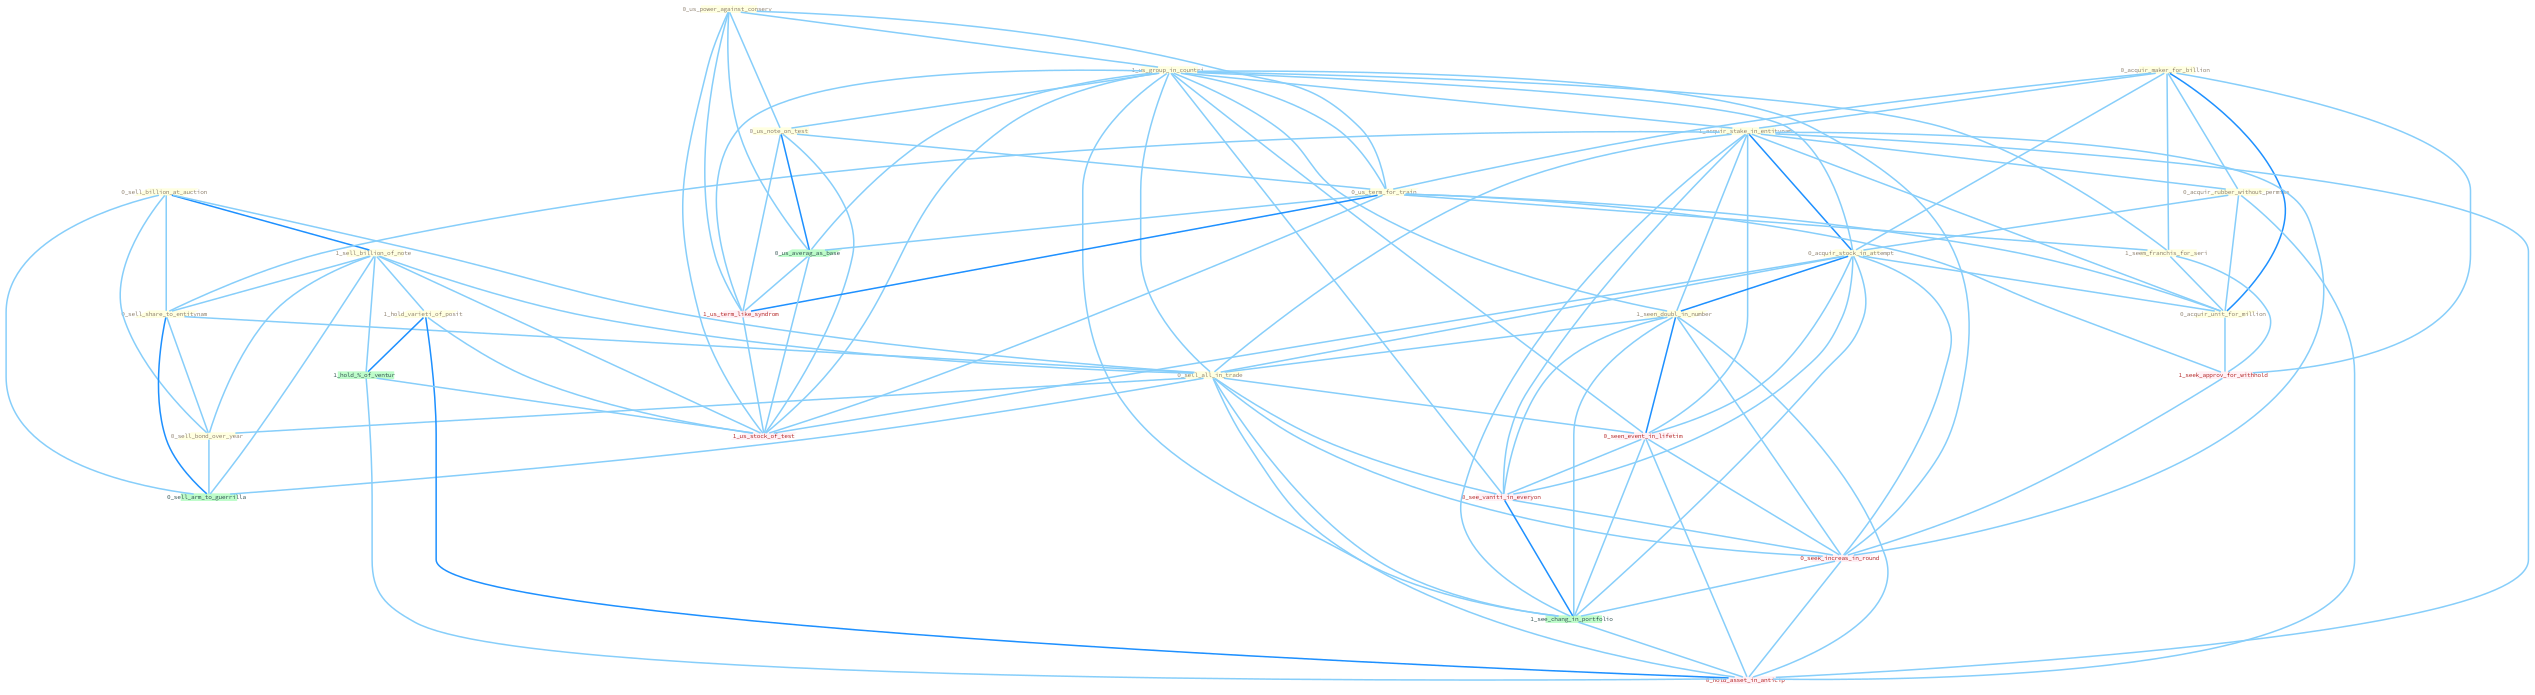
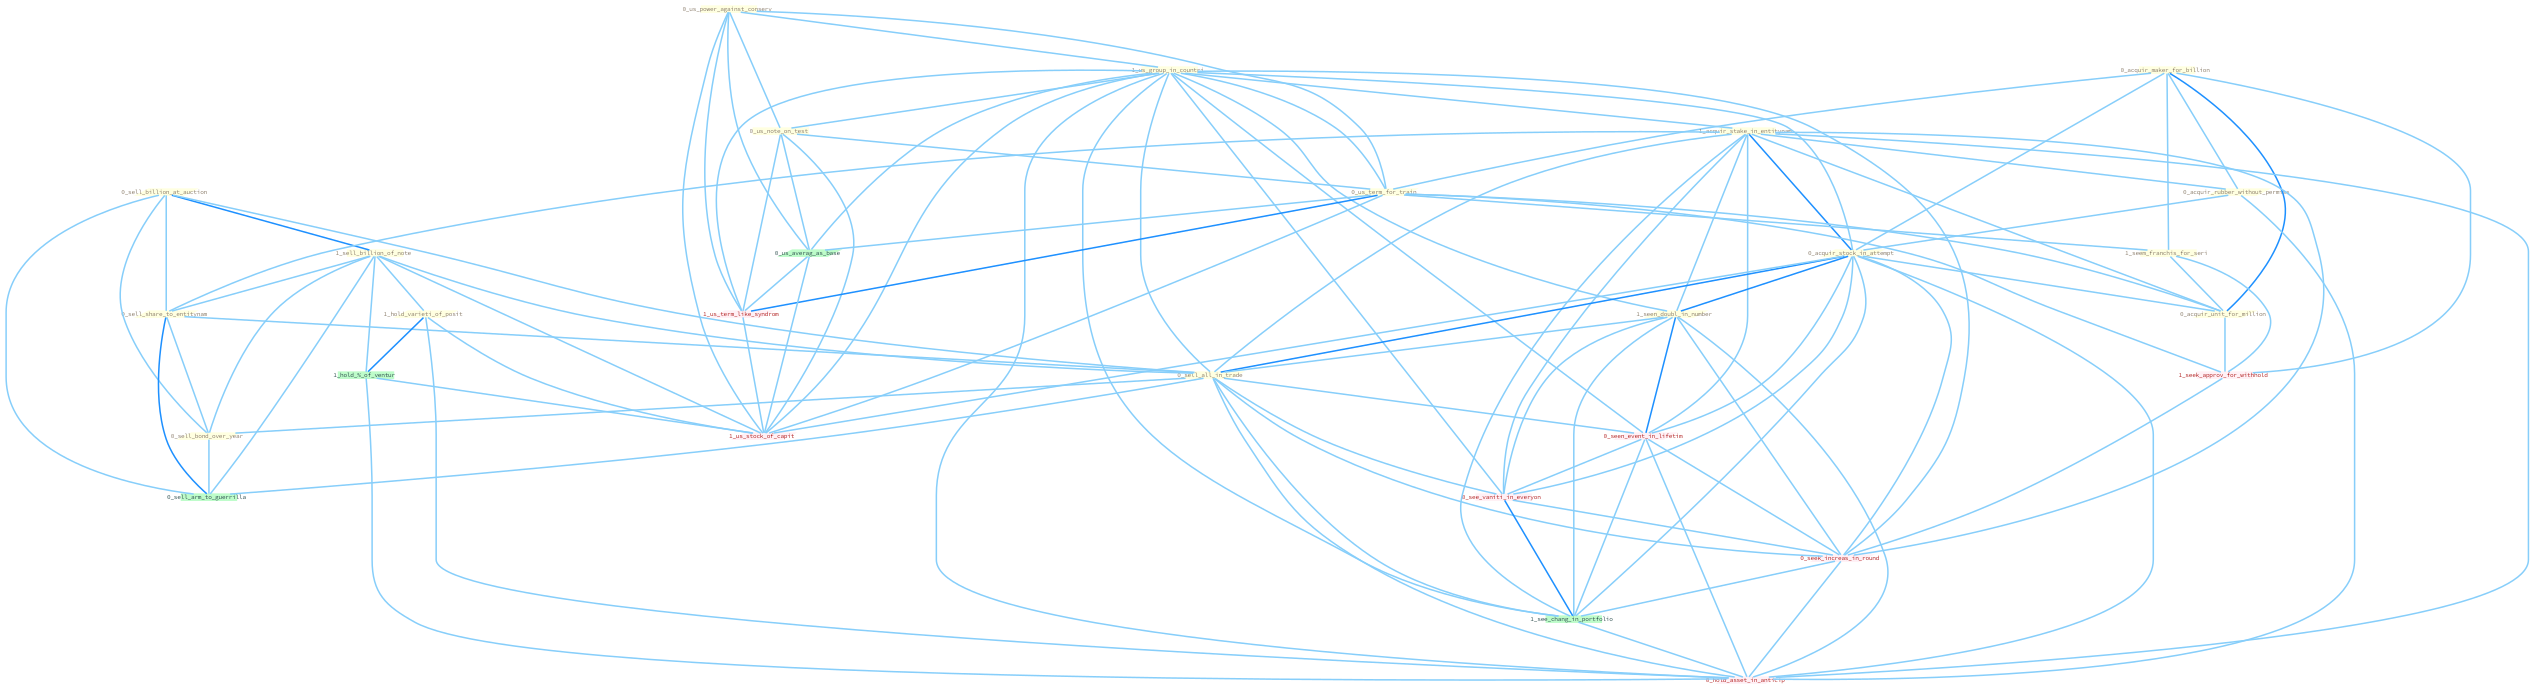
edge "1_us_group_in_countri" -- "1_seem_franchis_for_seri": now "1_us_group_in_countri" -- "0_hold_asset_in_anticip"
edge "0_acquir_maker_for_billion" -- "1_acquir_stake_in_entitynam": removed
edge "0_us_note_on_test" -- "0_us_averag_as_base": color #1e90ff -> #87cefa
edge "0_acquir_rubber_without_permiss" -- "0_acquir_unit_for_million": removed
edge "0_acquir_stock_in_attempt" -- "0_sell_all_in_trade": color #87cefa -> #1e90ff
node "1_us_stock_of_test": label "1_us_stock_of_test" -> "1_us_stock_of_capit"
edge "0_acquir_stock_in_attempt" -- "0_hold_asset_in_anticip": added
edge "1_hold_varieti_of_posit" -- "0_hold_asset_in_anticip": color #1e90ff -> #87cefa
